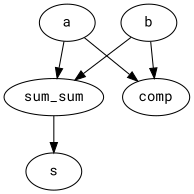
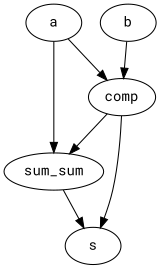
edge "b" -> "sum_sum": now "comp" -> "sum_sum"
edge "comp" -> "s": added
